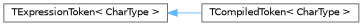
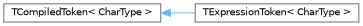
edge "TCompiledToken< CharType >" -> "TExpressionToken< CharType >": reversed
